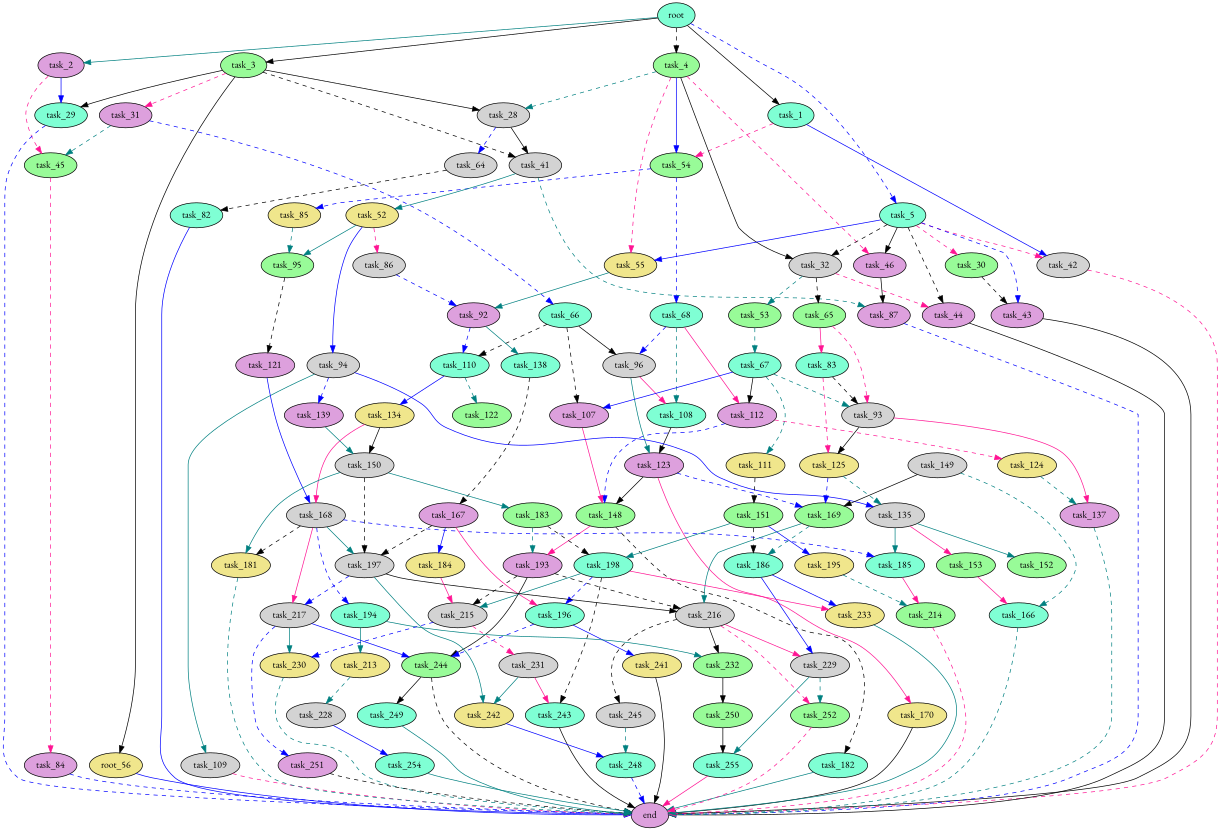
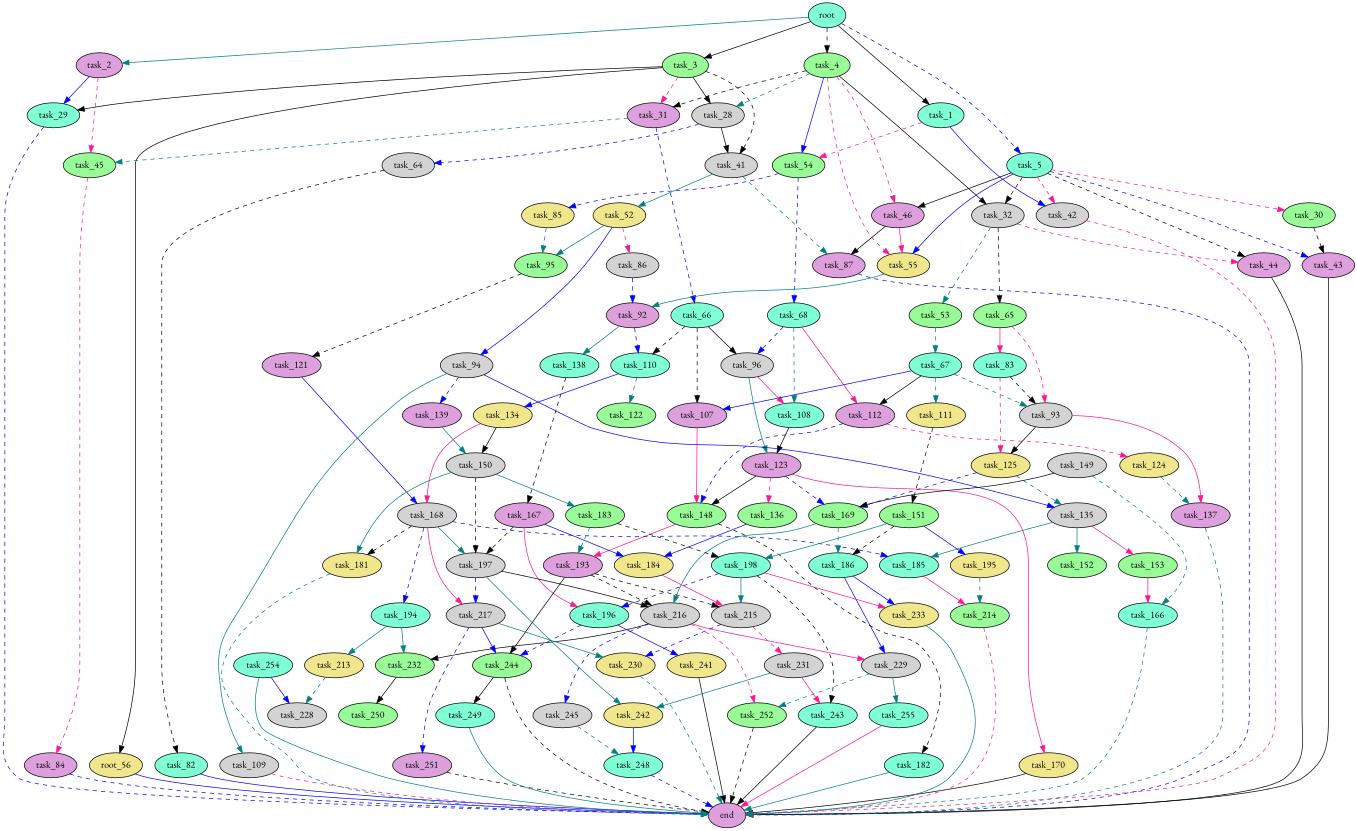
edge "task_4" -> "task_31": added
edge "task_46" -> "task_55": added
node "task_136": added
edge "task_216" -> "task_245": color black -> blue
edge "task_250" -> "task_255": removed
edge "task_228" -> "task_254": reversed
edge "task_252" -> "end": color deeppink -> black
